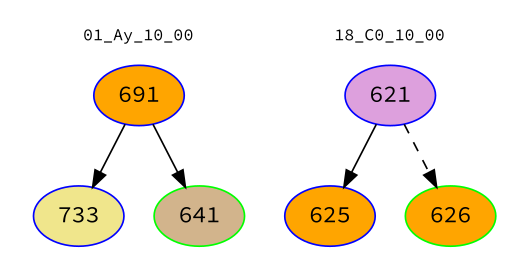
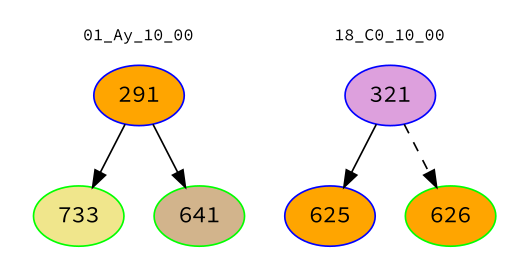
node "691": label "691" -> "291"
node "621": label "621" -> "321"
node "733": color blue -> green
